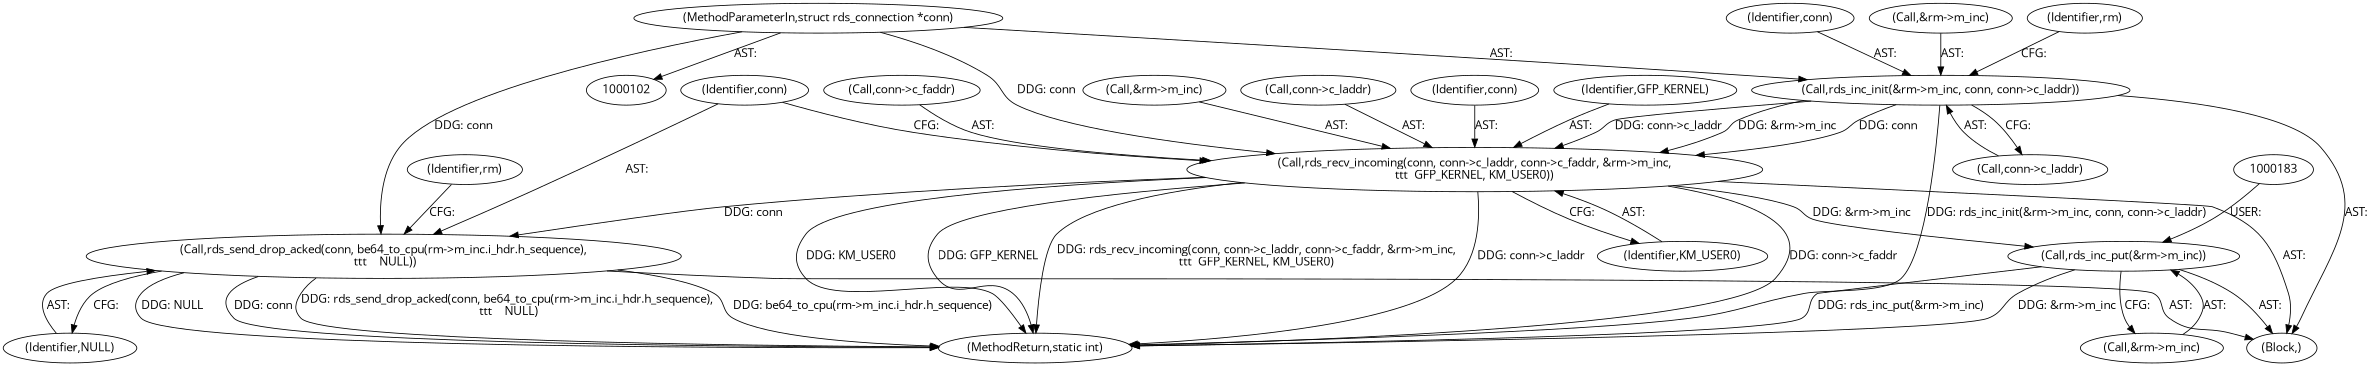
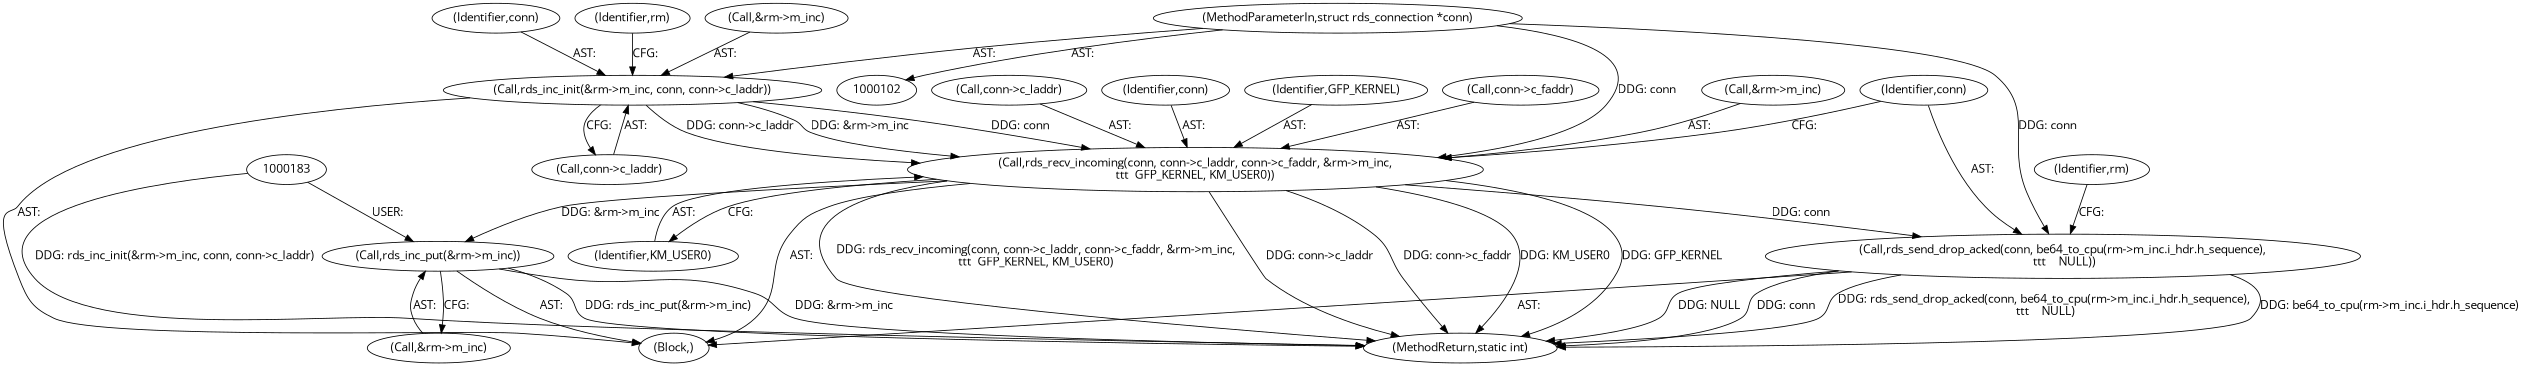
edge "(Call,rds_inc_init(&rm->m_inc, conn, conn->c_laddr))" -> "(MethodReturn,static int)": now "1000183" -> "(MethodReturn,static int)"
node "(Identifier,NULL)": removed
